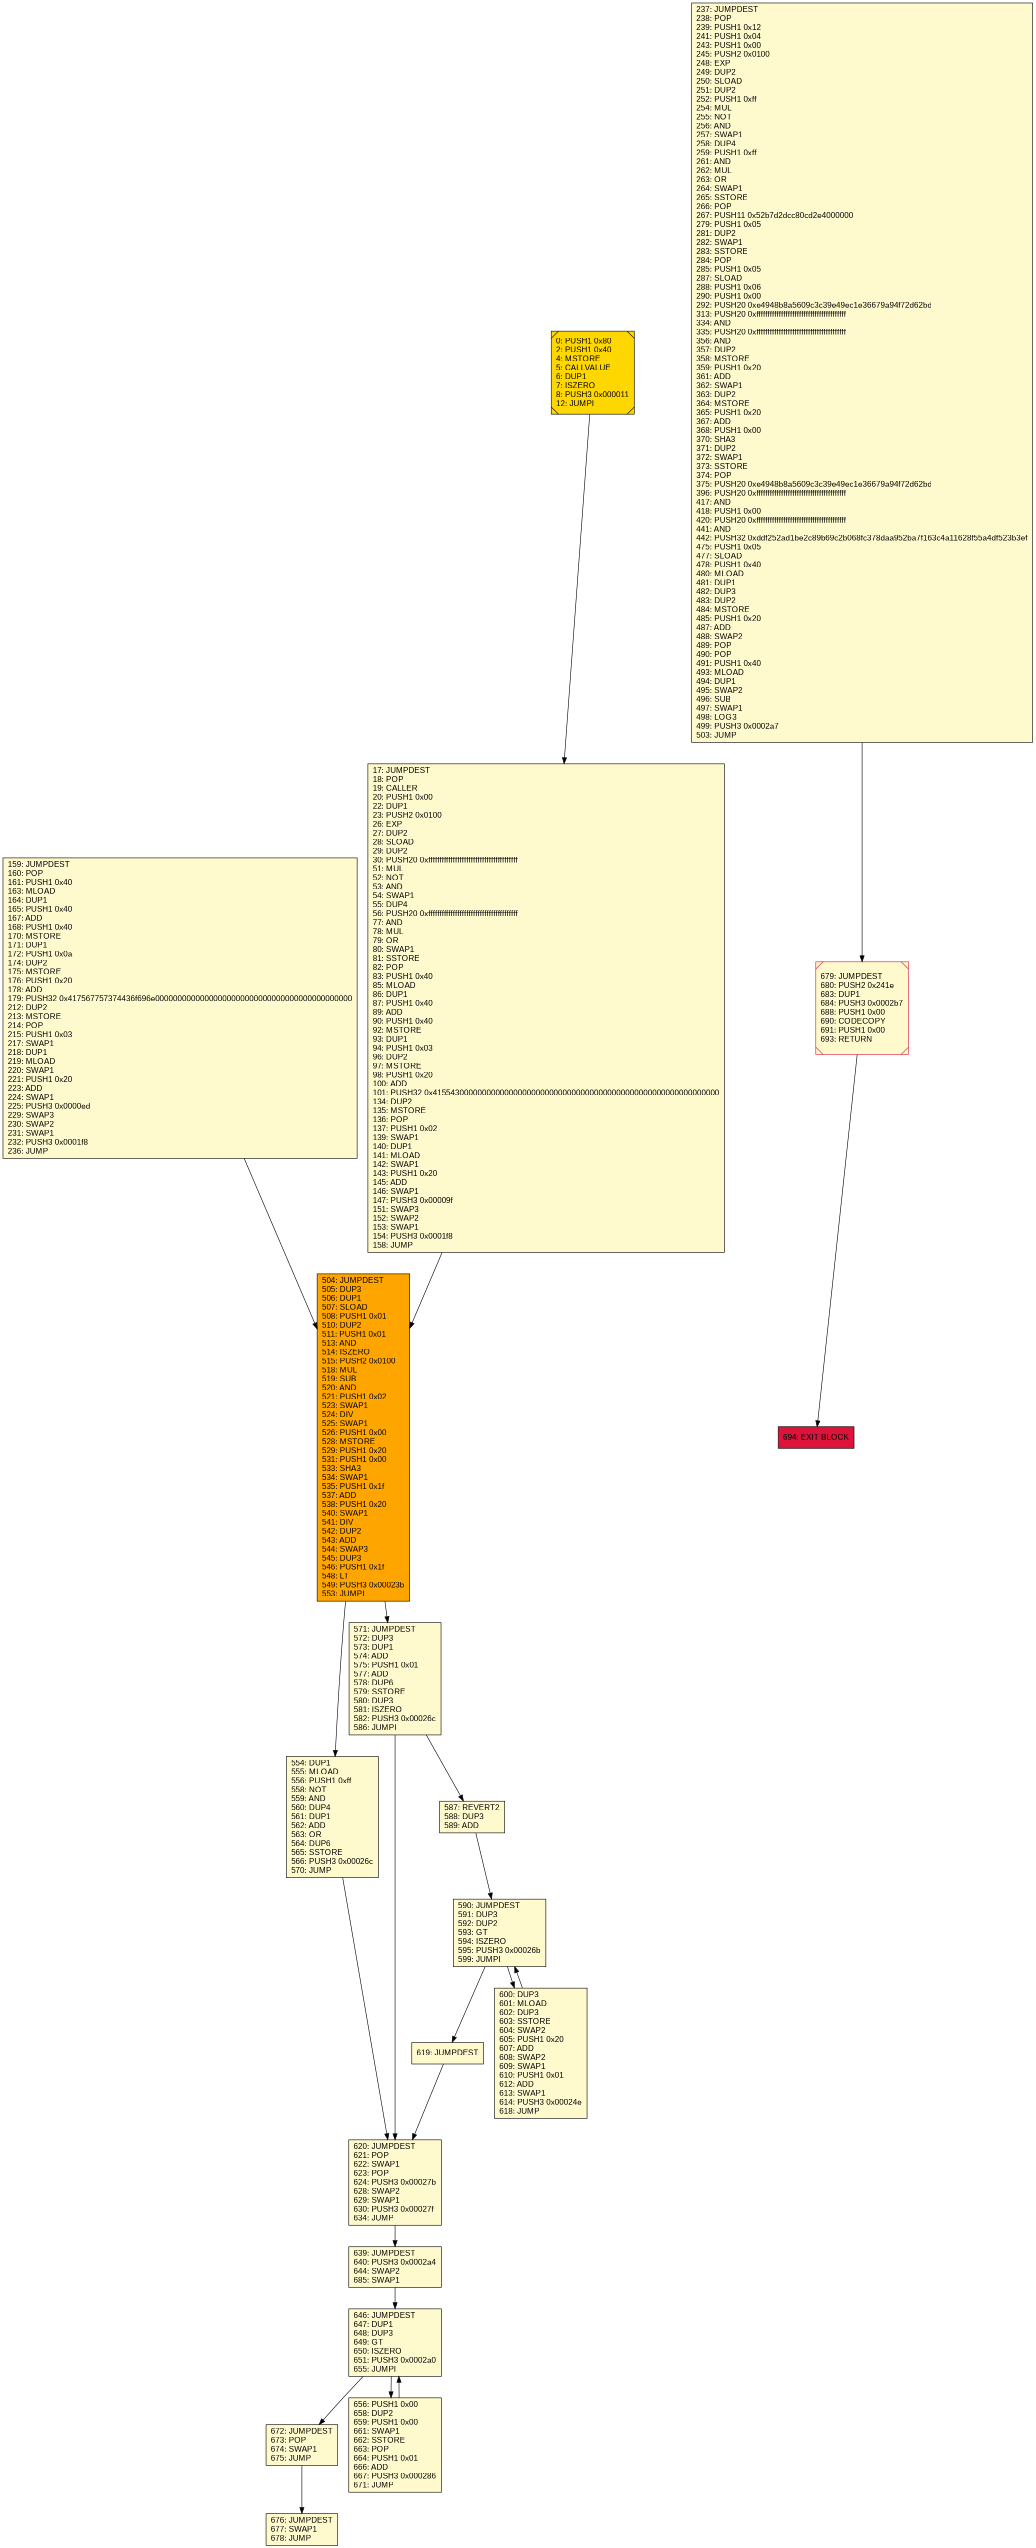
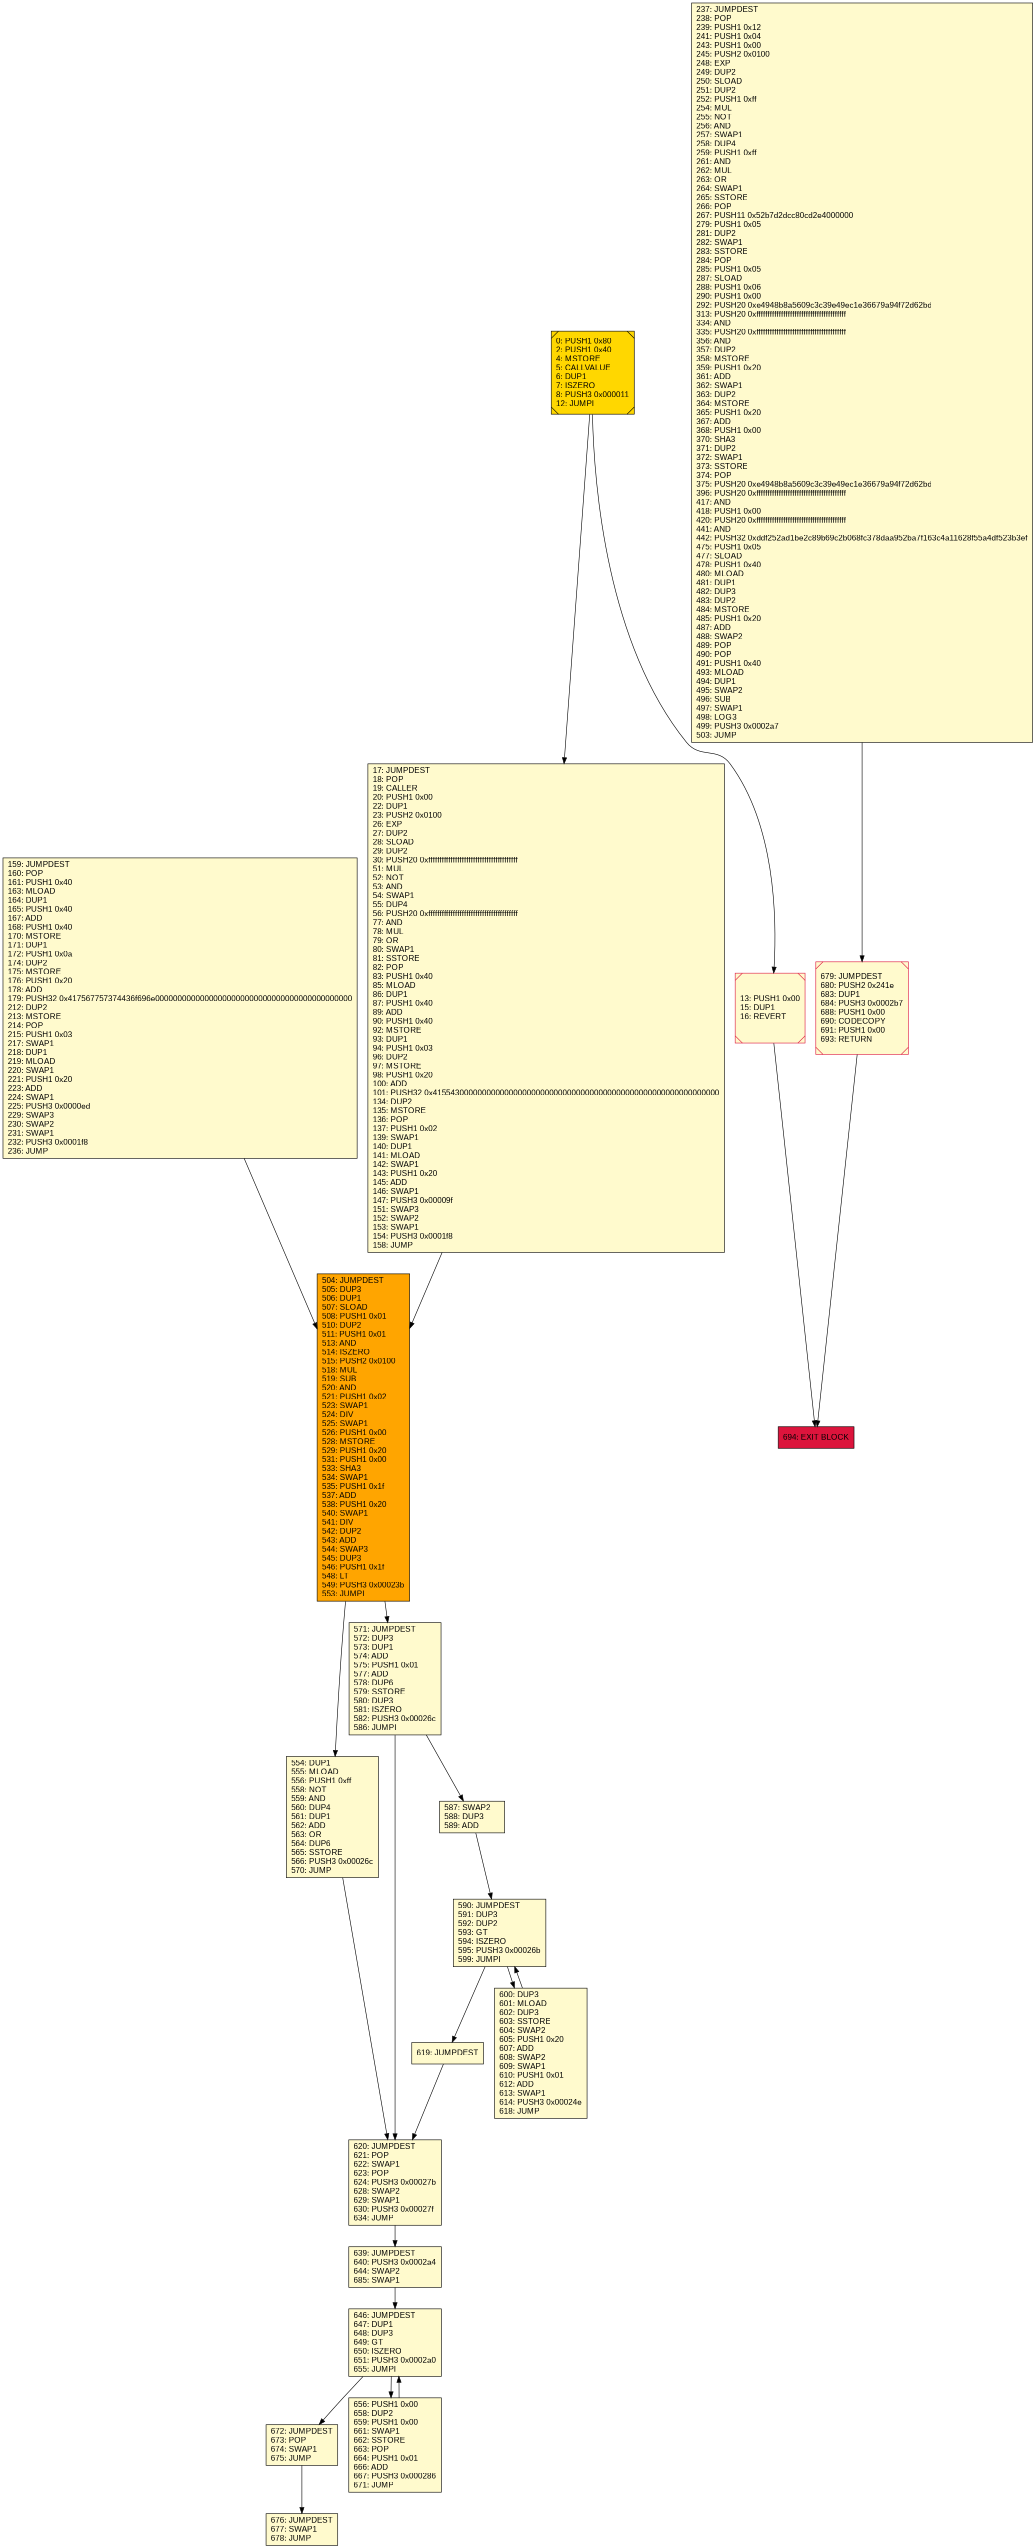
node "13: PUSH1 0x00 15: DUP1 16: REVERT": added
node "587: REVERT2 588: DUP3 589: ADD": label "587: REVERT2 588: DUP3 589: ADD" -> "587: SWAP2 588: DUP3 589: ADD"
